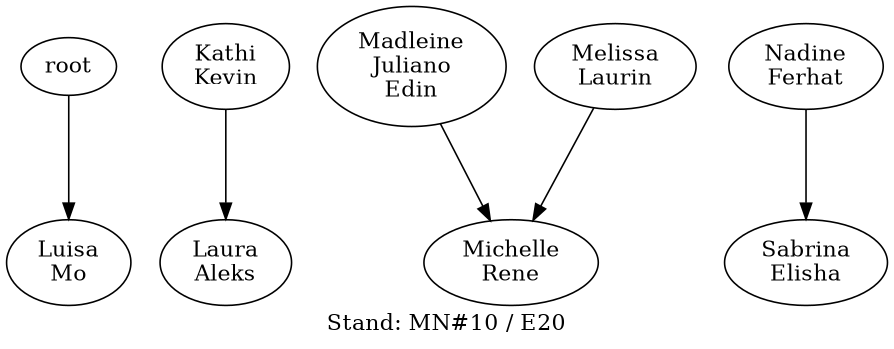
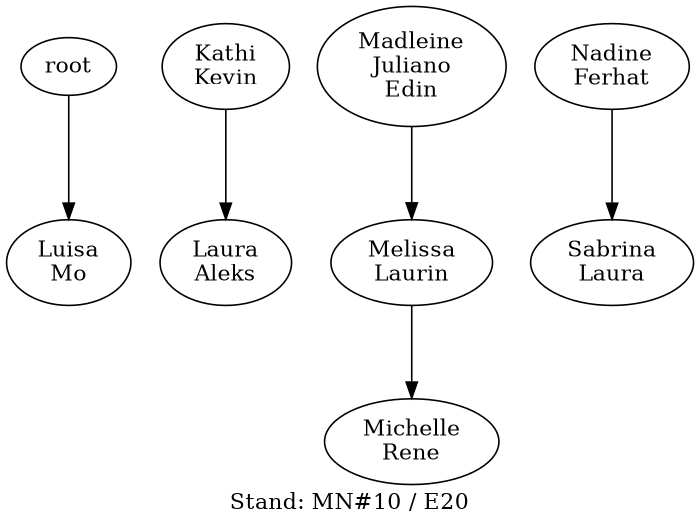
edge "Madleine Juliano Edin" -> "Michelle Rene": now "Madleine Juliano Edin" -> "Melissa Laurin"
node "Sabrina Elisha": label "Sabrina Elisha" -> "Sabrina Laura"
